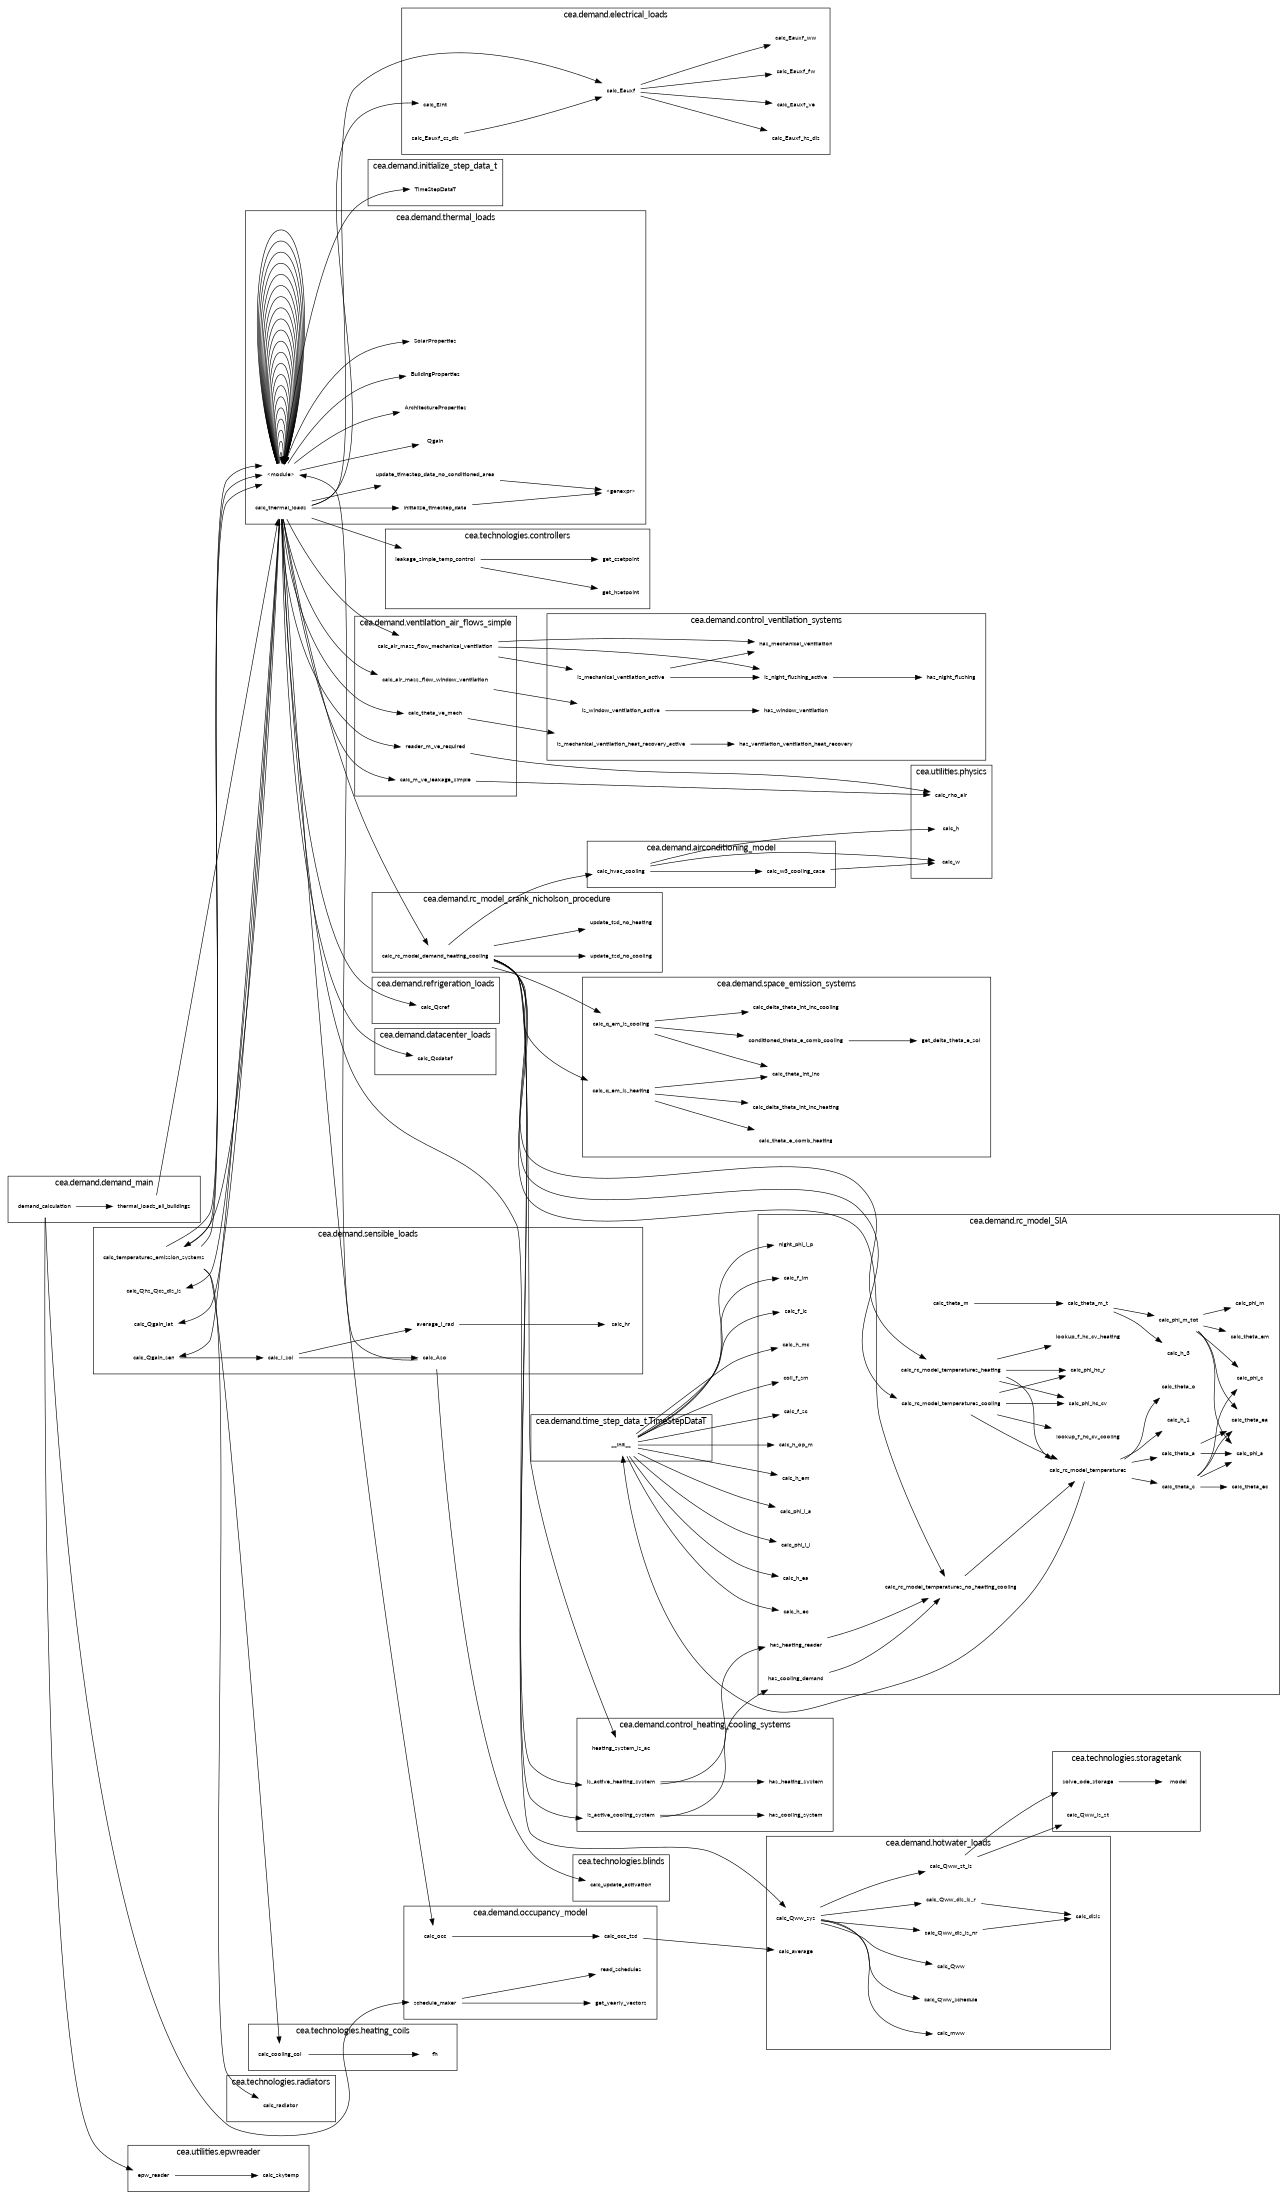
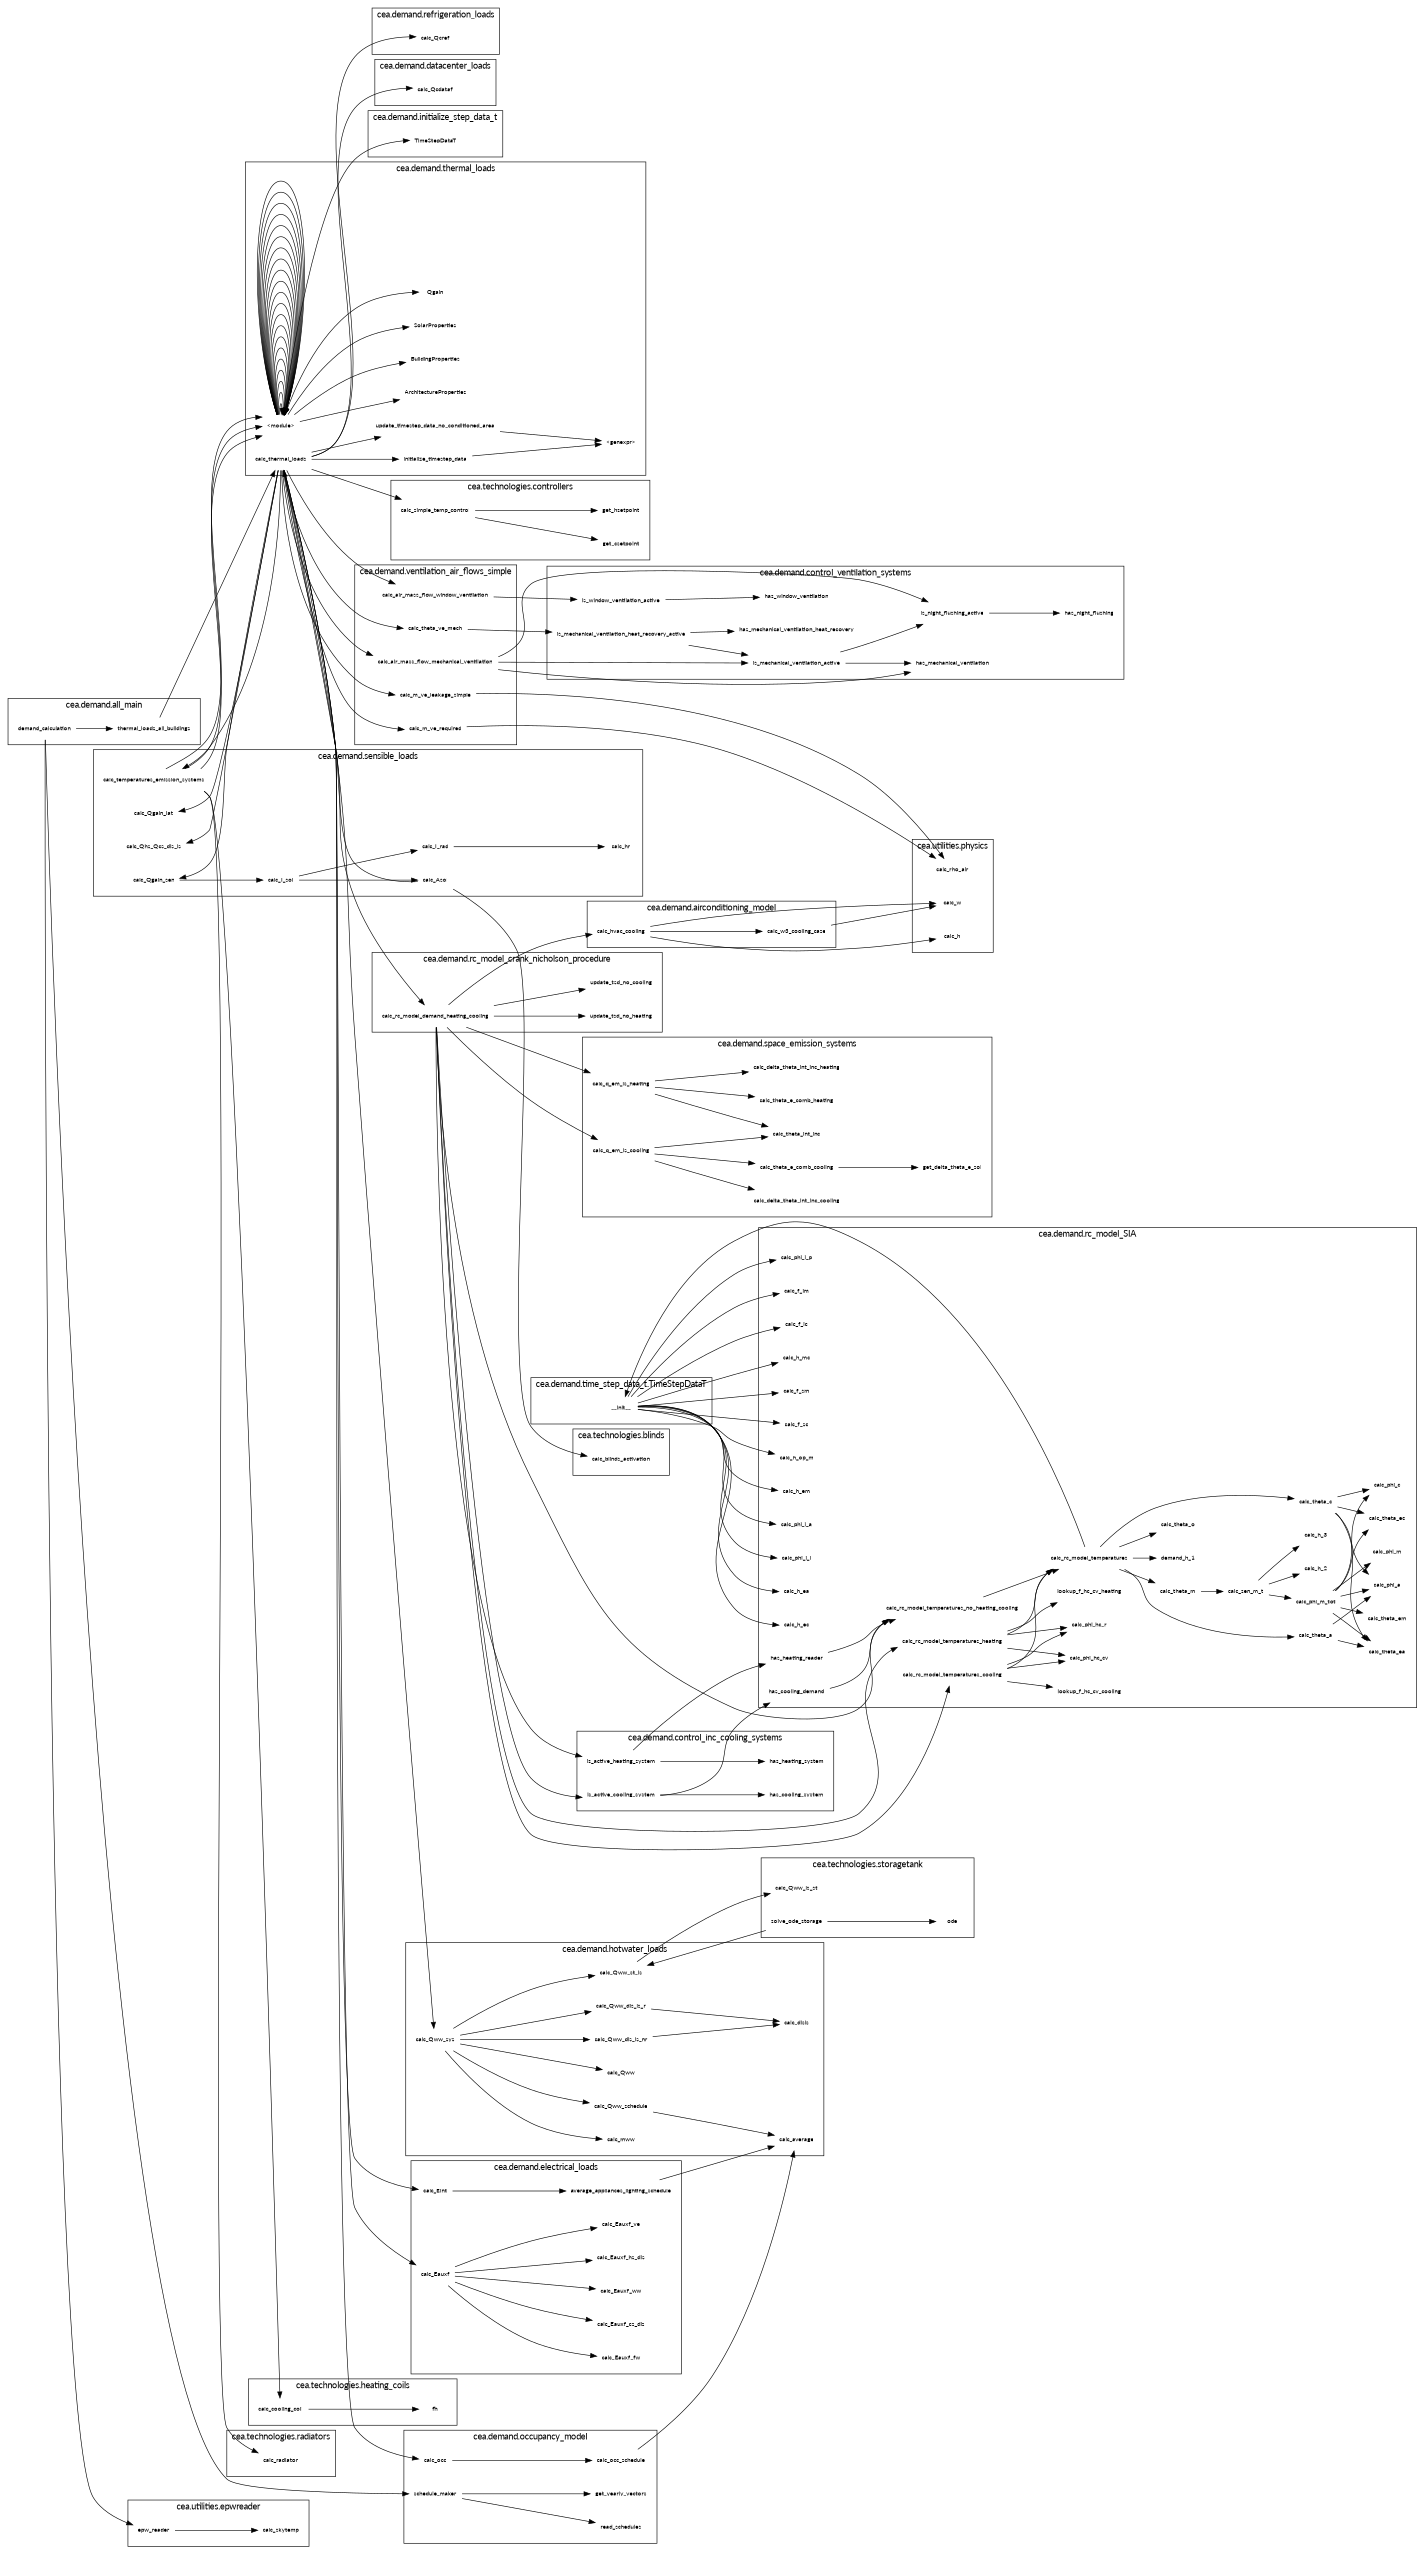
edge "calc_Eauxf_cs_dis" -> "calc_Eauxf": reversed
node "leakage_simple_temp_control": label "leakage_simple_temp_control" -> "calc_simple_temp_control"
edge "is_mechanical_ventilation_heat_recovery_active" -> "is_mechanical_ventilation_active": added
node "has_ventilation_ventilation_heat_recovery": label "has_ventilation_ventilation_heat_recovery" -> "has_mechanical_ventilation_heat_recovery"
node "reader_m_ve_required": label "reader_m_ve_required" -> "calc_m_ve_required"
edge "calc_Asol" -> "<module>": now "calc_Asol" -> "calc_thermal_loads"
node "conditioned_theta_e_comb_cooling": label "conditioned_theta_e_comb_cooling" -> "calc_theta_e_comb_cooling"
cluster "cea.demand.demand_main": label "cea.demand.demand_main" -> "cea.demand.all_main"
node "night_phi_i_p": label "night_phi_i_p" -> "calc_phi_i_p"
node "calc_theta_m_t": label "calc_theta_m_t" -> "calc_sen_m_t"
node "average_I_rad": label "average_I_rad" -> "calc_I_rad"
node "coil_f_sm": label "coil_f_sm" -> "calc_f_sm"
node "calc_h_1": label "calc_h_1" -> "demand_h_1"
edge "calc_phi_m_tot" -> "calc_theta_ec": added
node "calc_h_2": added
edge "calc_rc_model_temperatures" -> "calc_theta_m": added
cluster "cea.demand.control_heating_cooling_systems": label "cea.demand.control_heating_cooling_systems" -> "cea.demand.control_inc_cooling_systems"
node "heating_system_is_ac": removed
node "model": label "model" -> "ode"
edge "calc_Qww_st_ls" -> "solve_ode_storage": reversed
node "calc_update_activation": label "calc_update_activation" -> "calc_blinds_activation"
node "calc_occ_tsd": label "calc_occ_tsd" -> "calc_occ_schedule"
edge "calc_Qww_schedule" -> "calc_average": added
node "average_appliances_lighting_schedule": added
